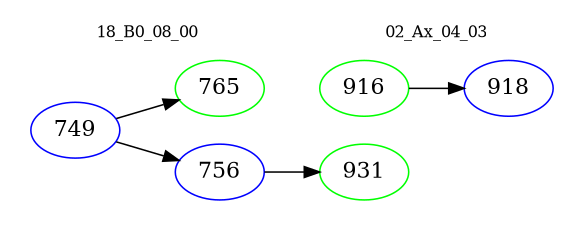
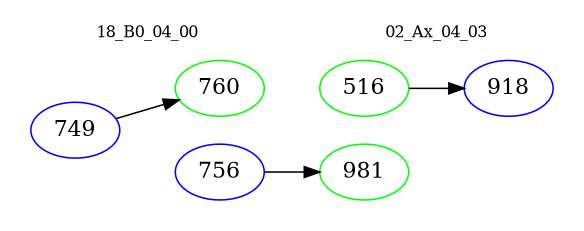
cluster "18_B0_08_00": label "18_B0_08_00" -> "18_B0_04_00"
node "765": label "765" -> "760"
node "916": label "916" -> "516"
edge "749" -> "756": removed
node "931": label "931" -> "981"
